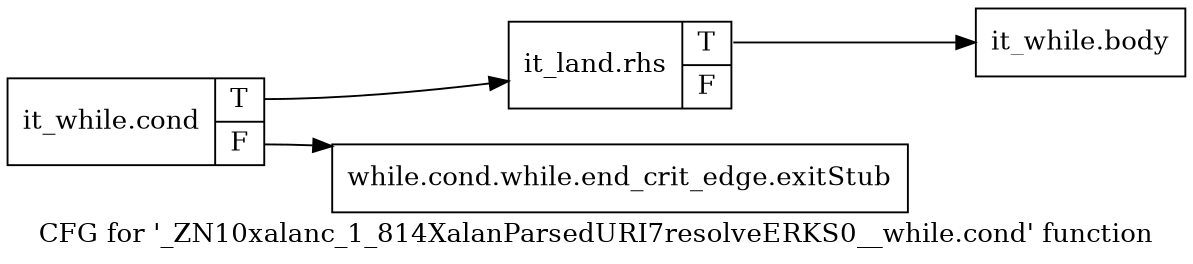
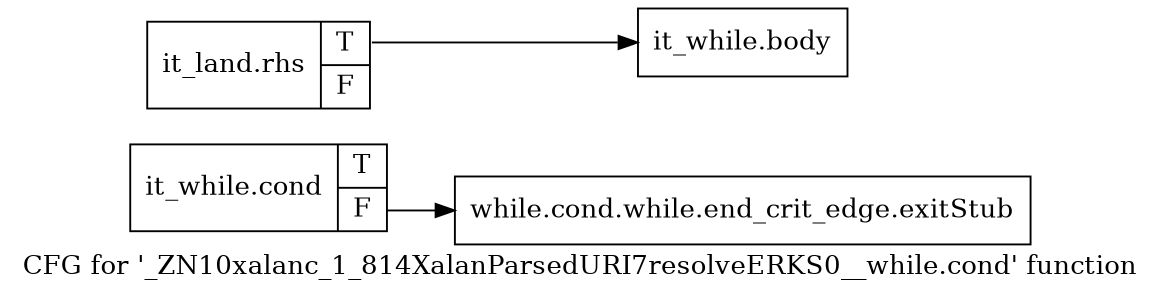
edge "it_while.cond" -> "it_land.rhs": removed
